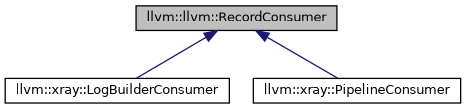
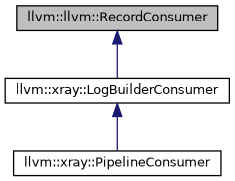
edge "llvm::xray::PipelineConsumer" -> "llvm::llvm::RecordConsumer": now "llvm::xray::PipelineConsumer" -> "llvm::xray::LogBuilderConsumer"
